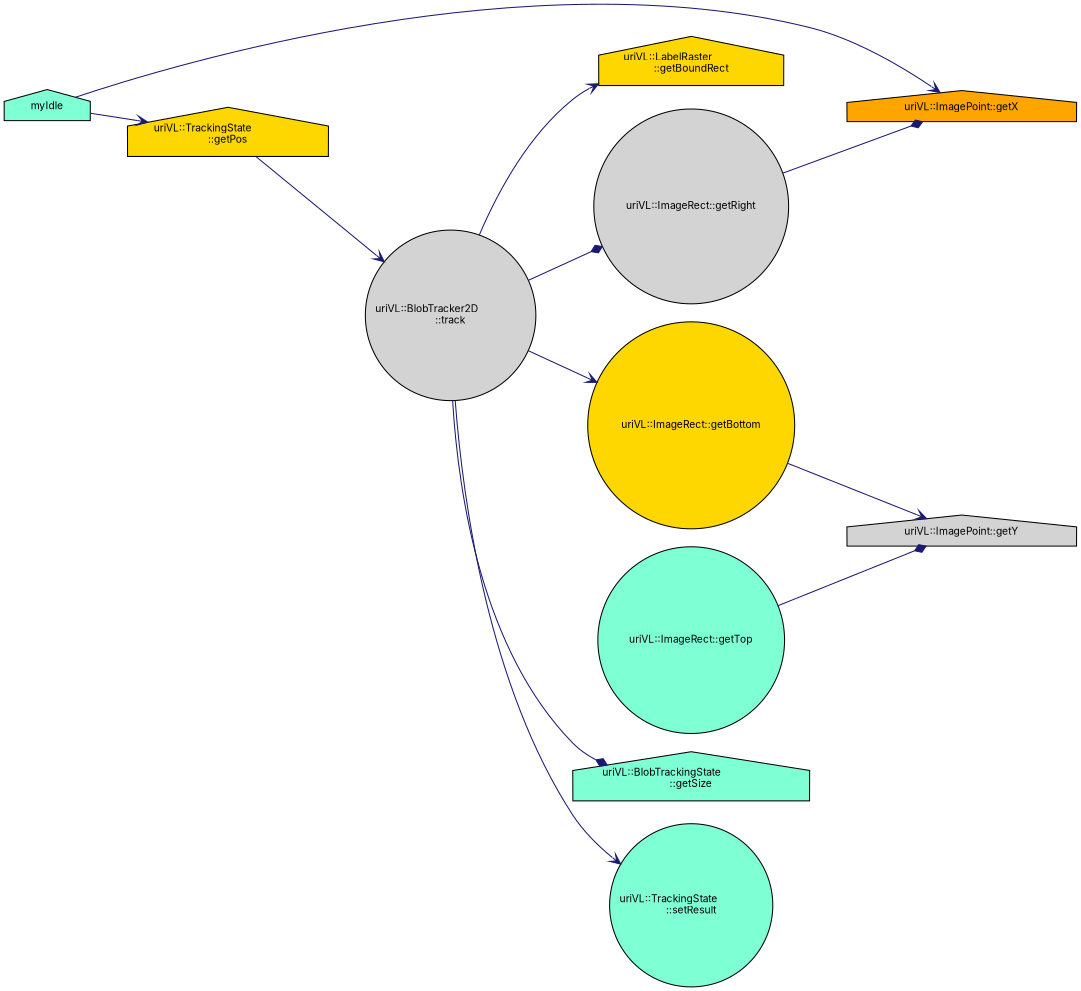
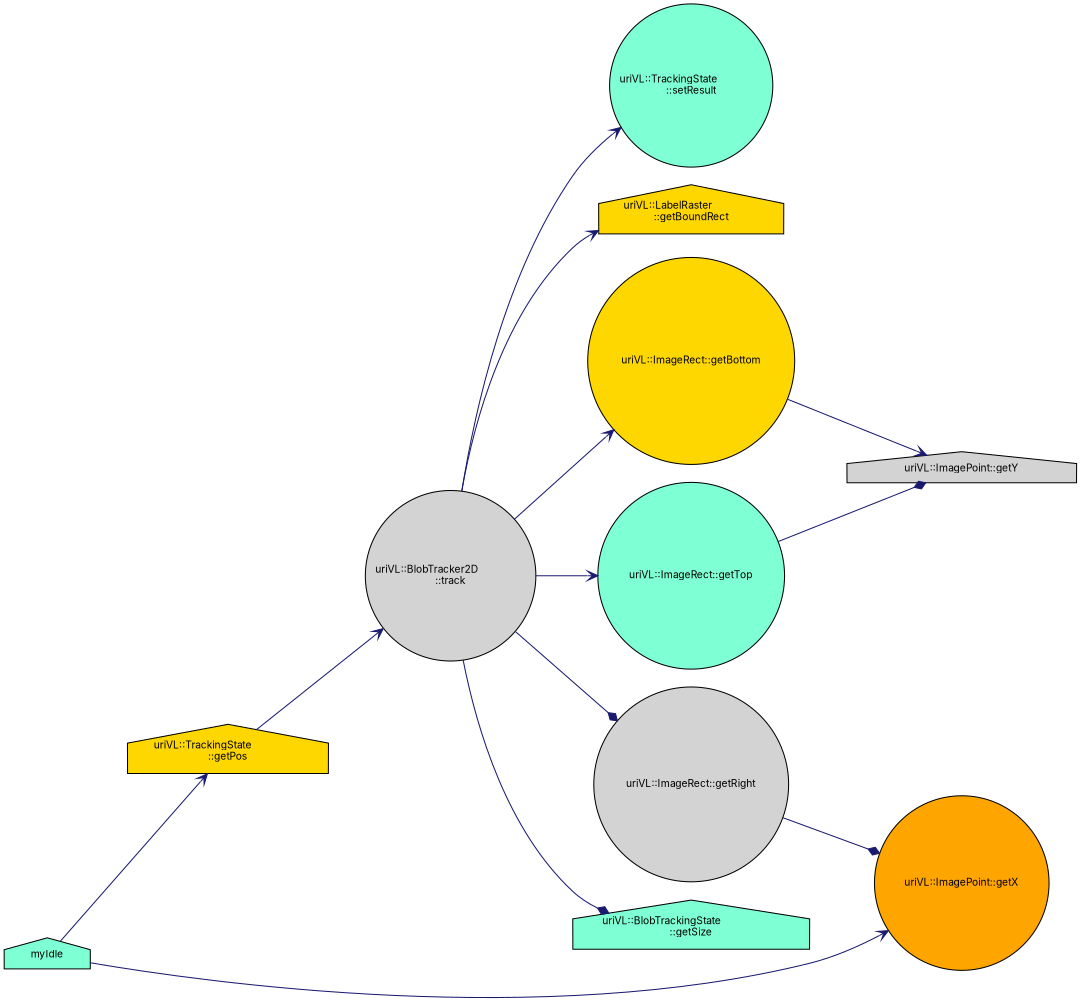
node "uriVL::ImagePoint::getX": shape house -> circle
edge "uriVL::BlobTracker2D ::track" -> "uriVL::ImageRect::getTop": added
